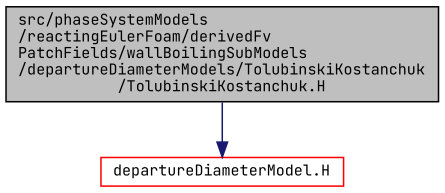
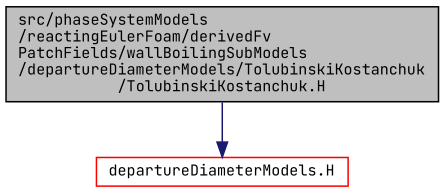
node "departureDiameterModel.H": label "departureDiameterModel.H" -> "departureDiameterModels.H"
